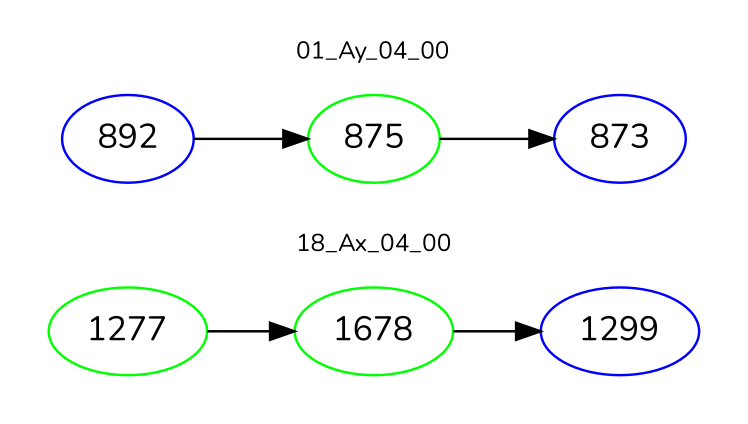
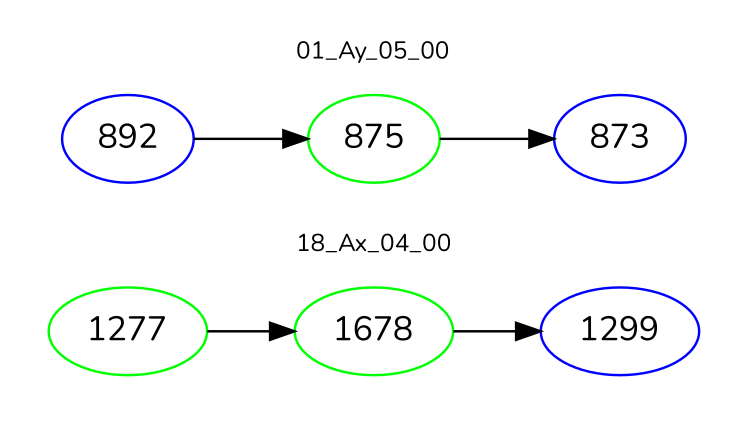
cluster "01_Ay_04_00": label "01_Ay_04_00" -> "01_Ay_05_00"
